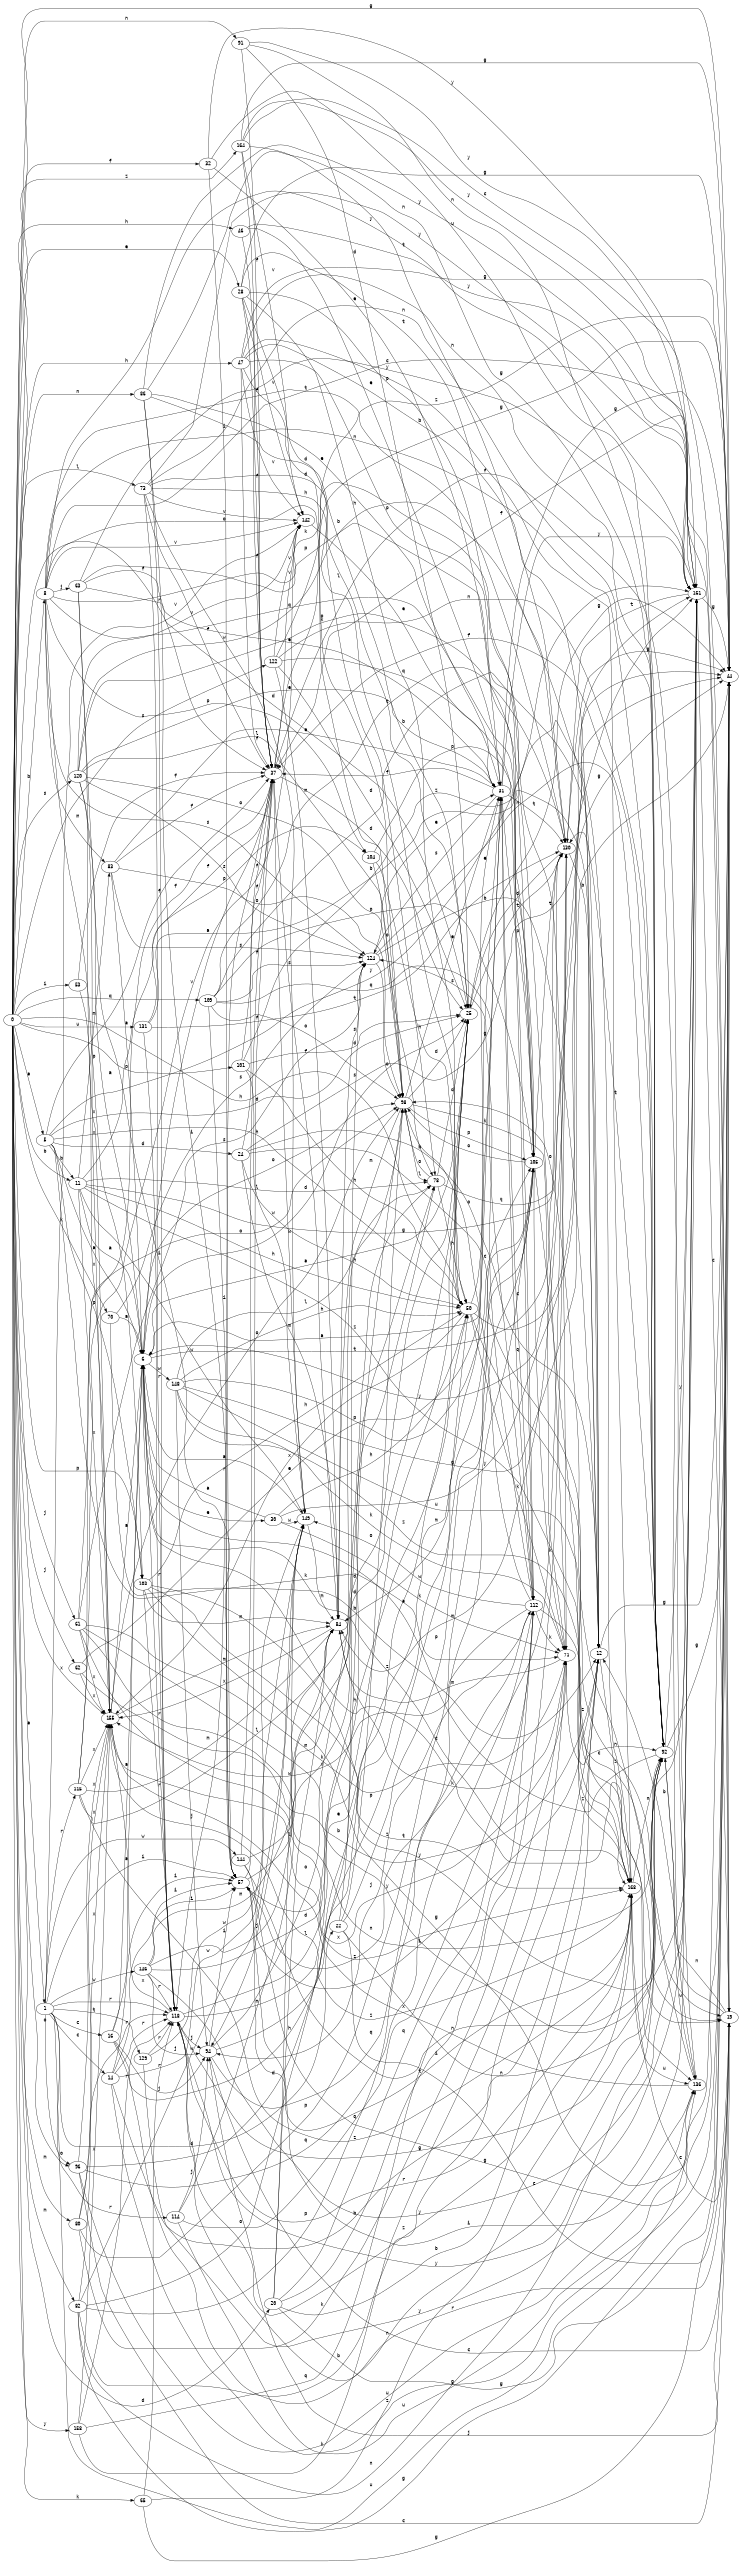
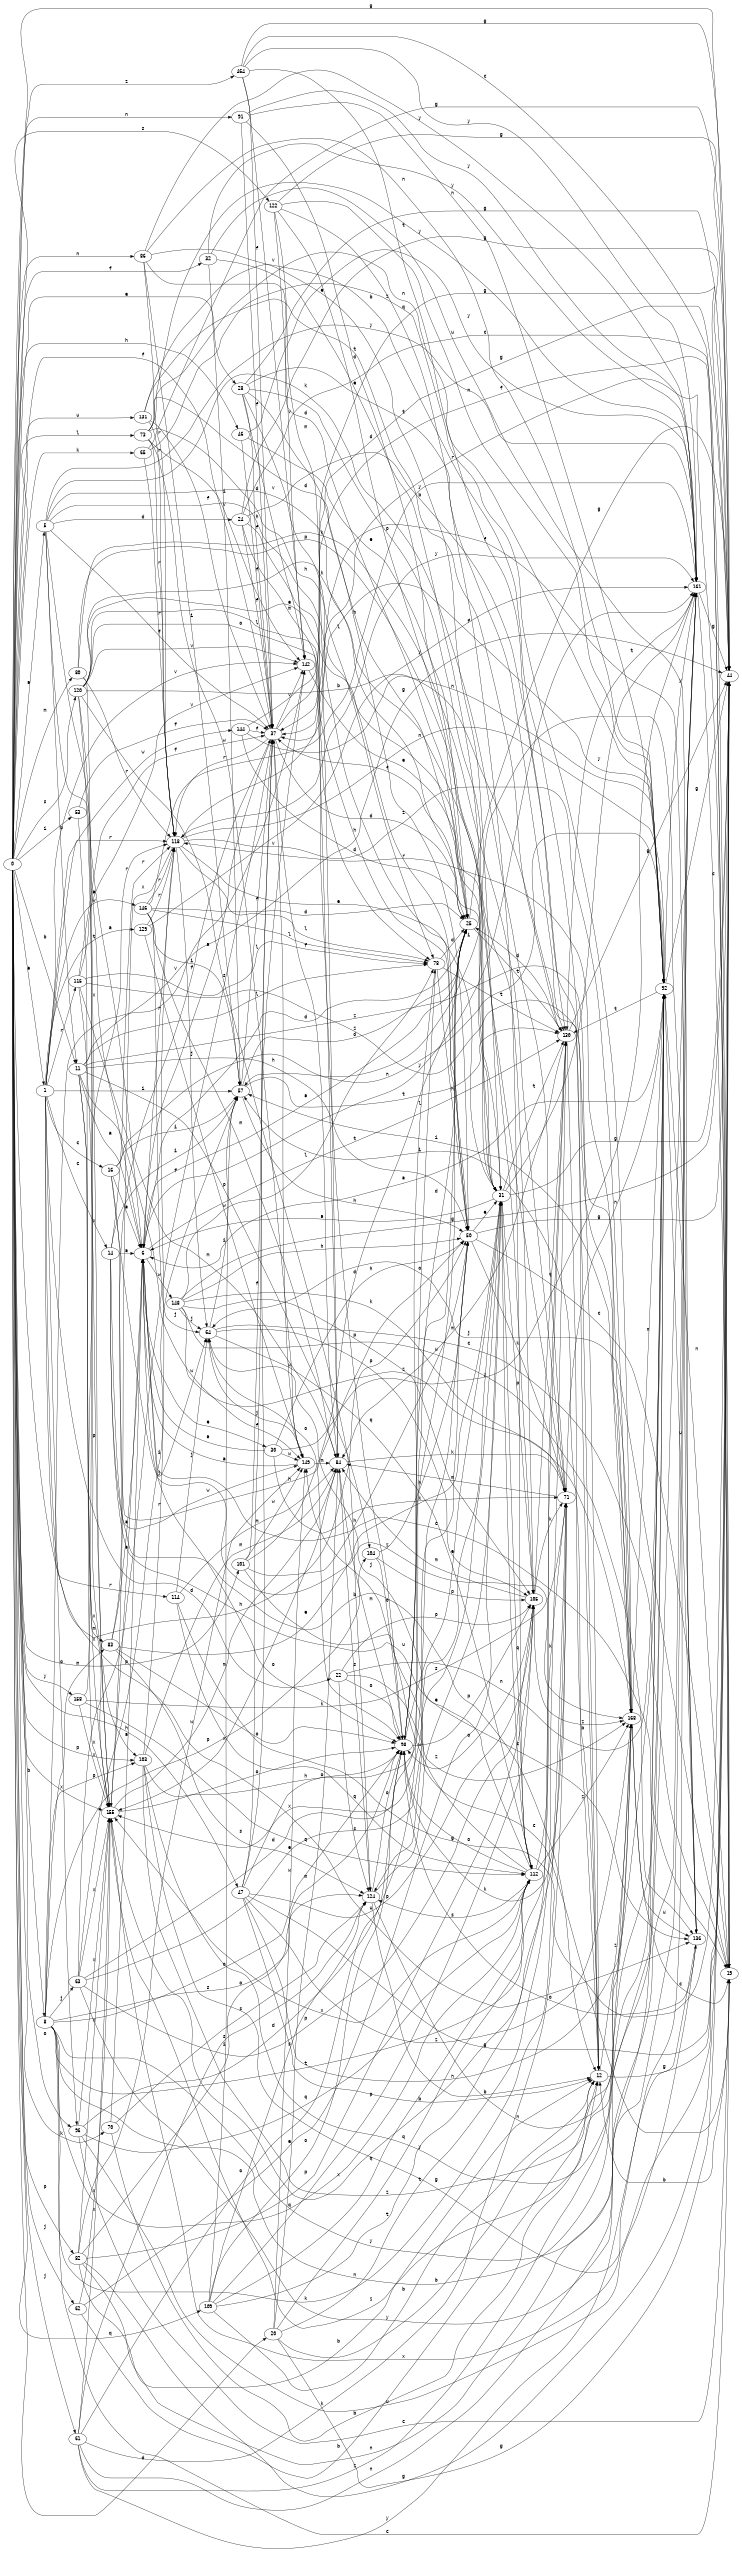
node "164": label "164" -> "464"
edge "73" -> "37": now "63" -> "37"
node "94": label "94" -> "64"
edge "118" -> "92": label "g" -> "n"
edge "0" -> "82": label "m" -> "p"
